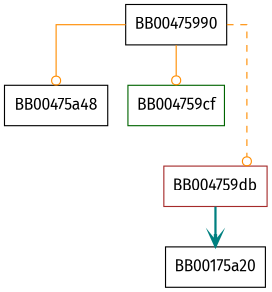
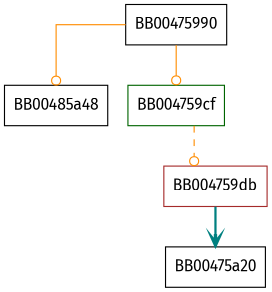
edge "BB00475990" -> "BB004759db": now "BB004759cf" -> "BB004759db"
node "BB00475a48": label "BB00475a48" -> "BB00485a48"
node "BB00175a20": label "BB00175a20" -> "BB00475a20"
